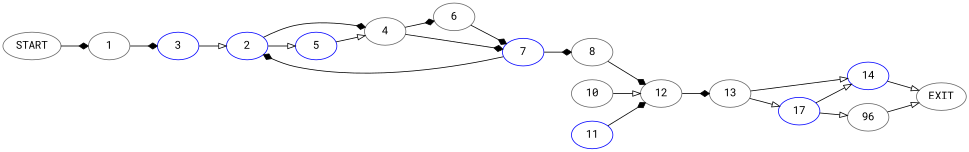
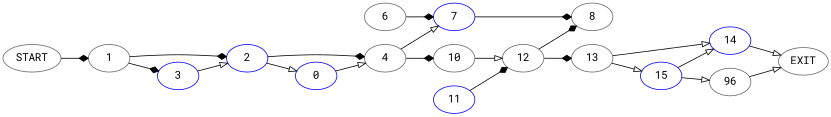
edge "4" -> "6": now "4" -> "10"
edge "4" -> "7": arrowhead diamond -> onormal
node "5": label "5" -> "0"
edge "8" -> "12": reversed
edge "7" -> "2": now "1" -> "2"
node "17": label "17" -> "15"
